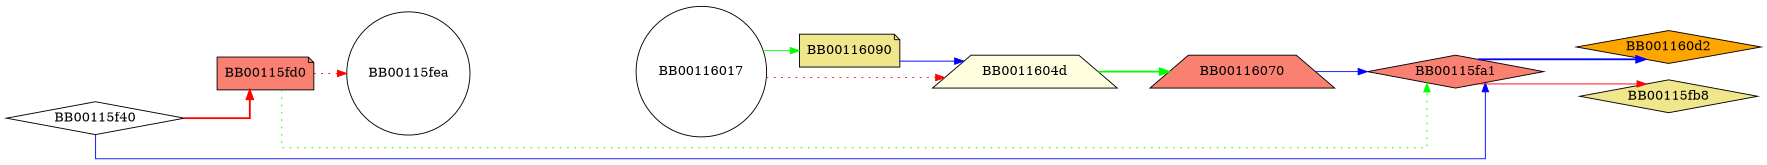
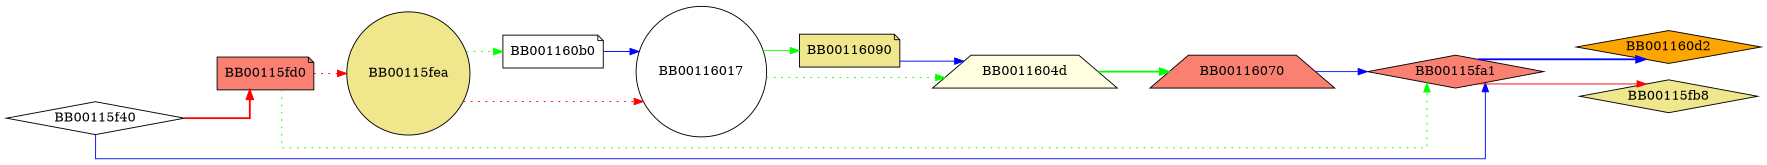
node "BB001160b0": added
node "BB00115fea": fillcolor white -> khaki
edge "BB00116017" -> "BB0011604d": color red -> green
edge "BB00115fea" -> "BB00116017": added
